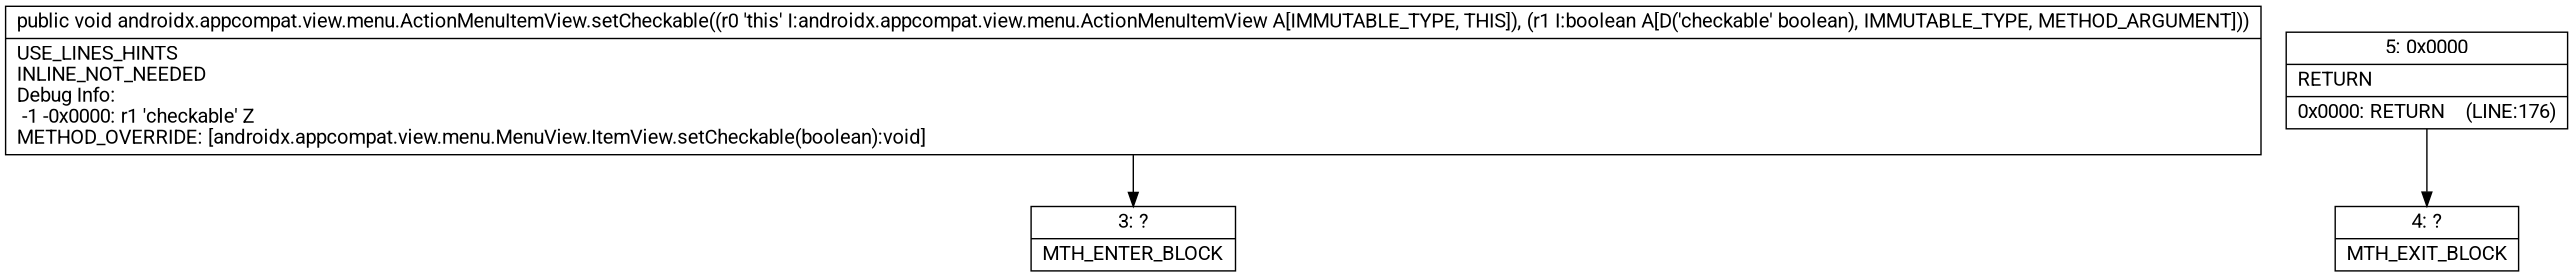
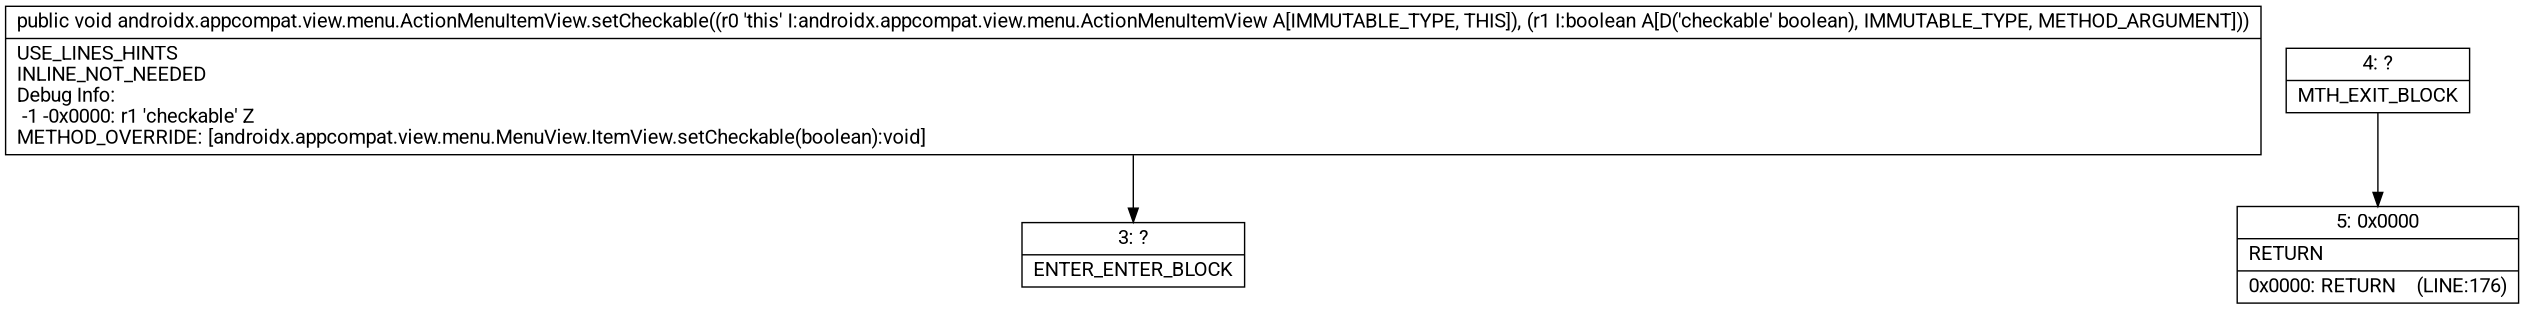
edge "5: 0x0000" -> "4: ?": reversed
node "3: ?": text "MTH_ENTER_BLOCK" -> "ENTER_ENTER_BLOCK"
